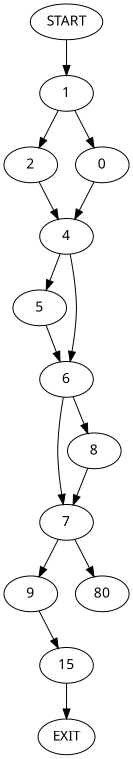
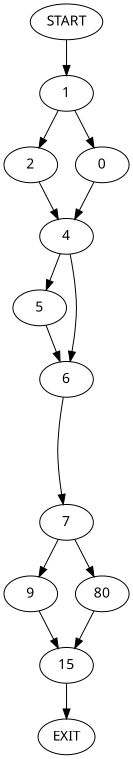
node "8": removed
edge "80" -> "15": added
